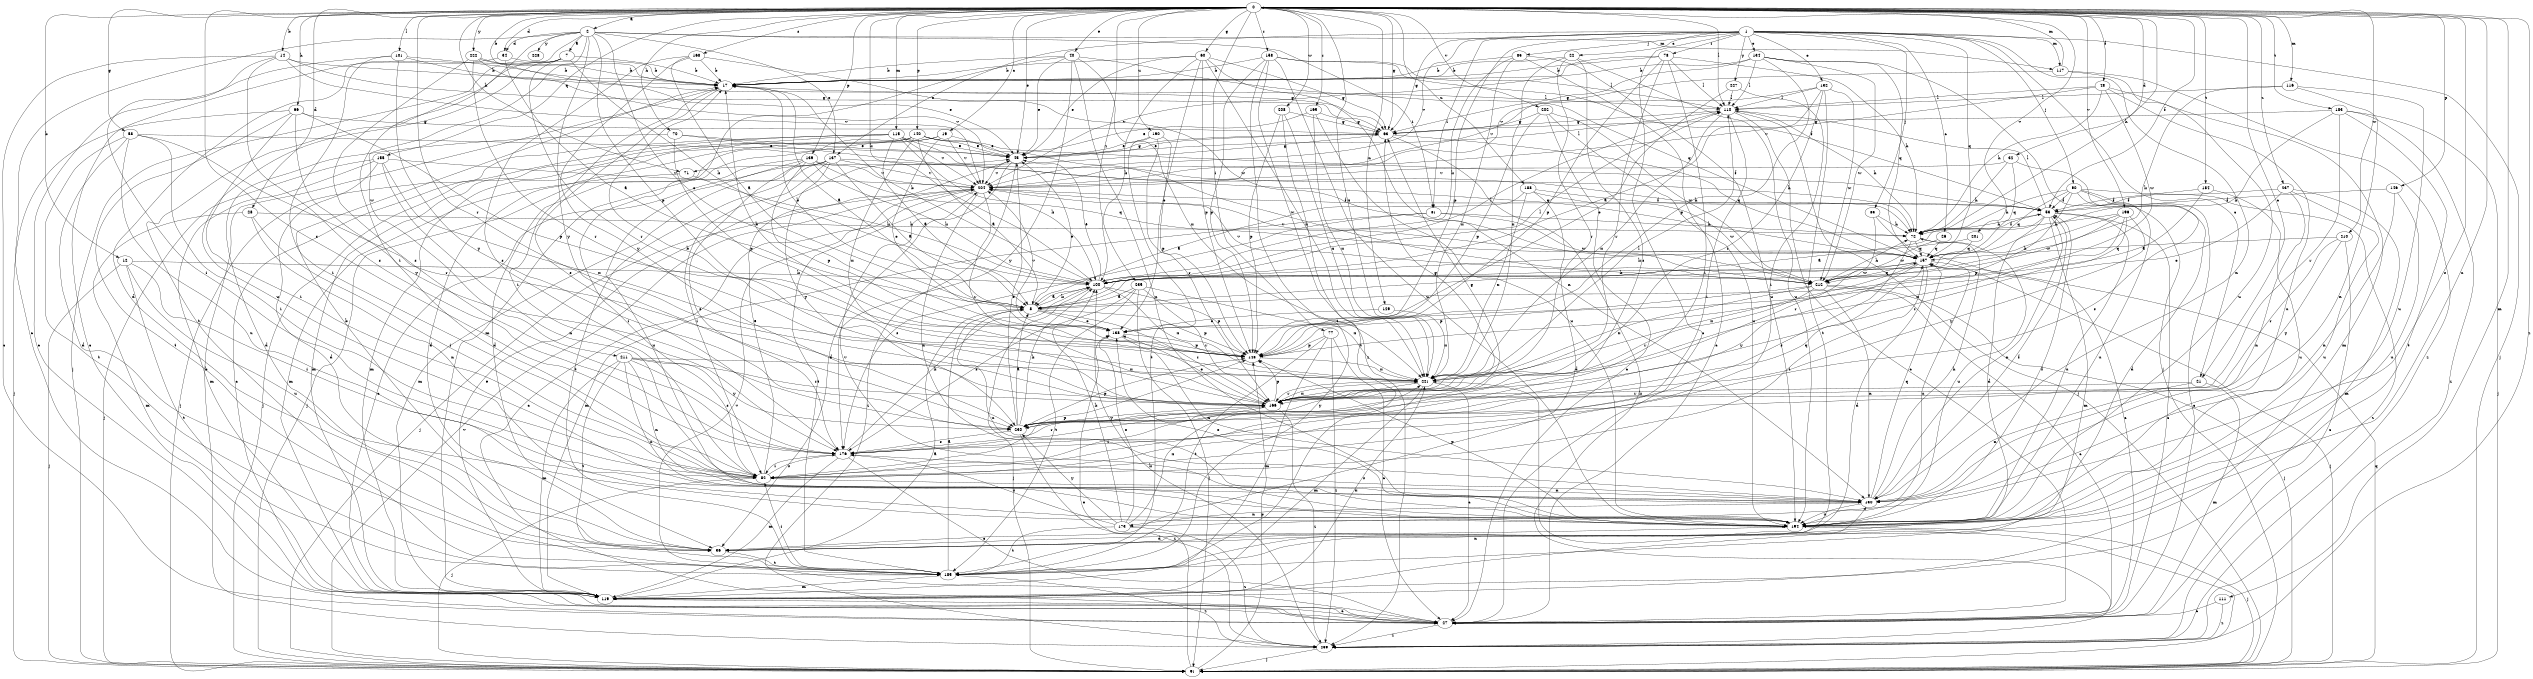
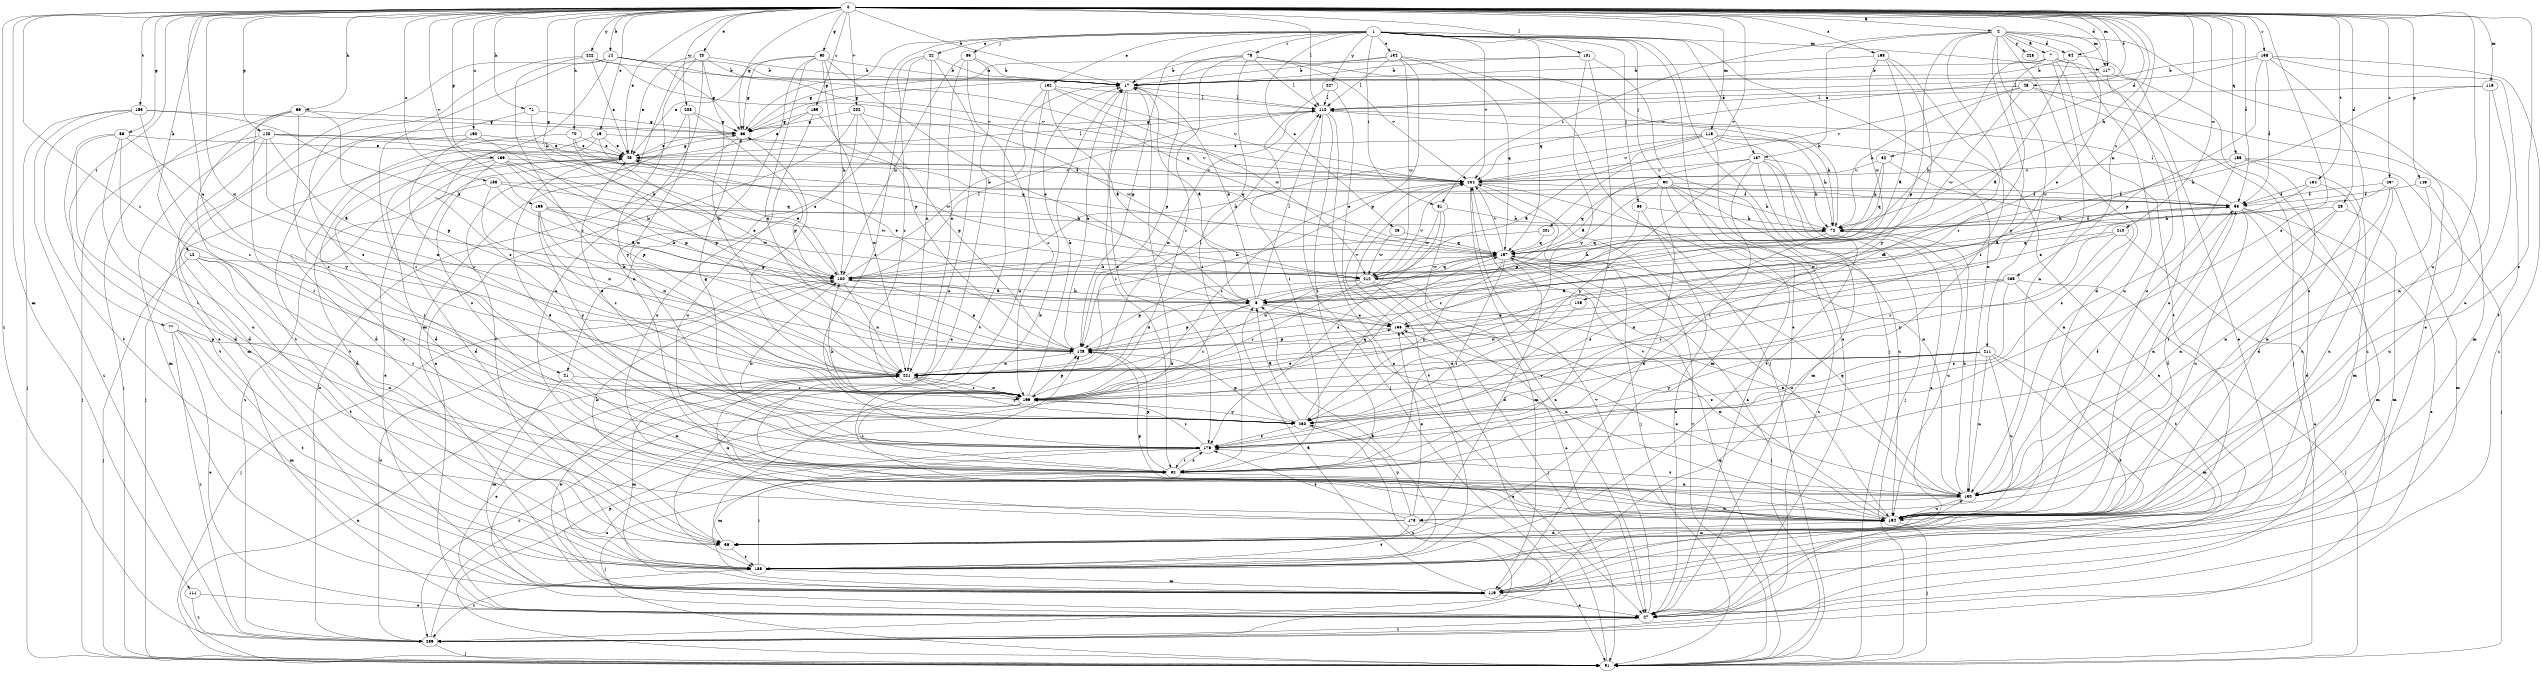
edge "117" -> "0": reversed
edge "63" -> "71": reversed
edge "7" -> "130": added, label "n"
edge "21" -> "27": now "21" -> "119"
